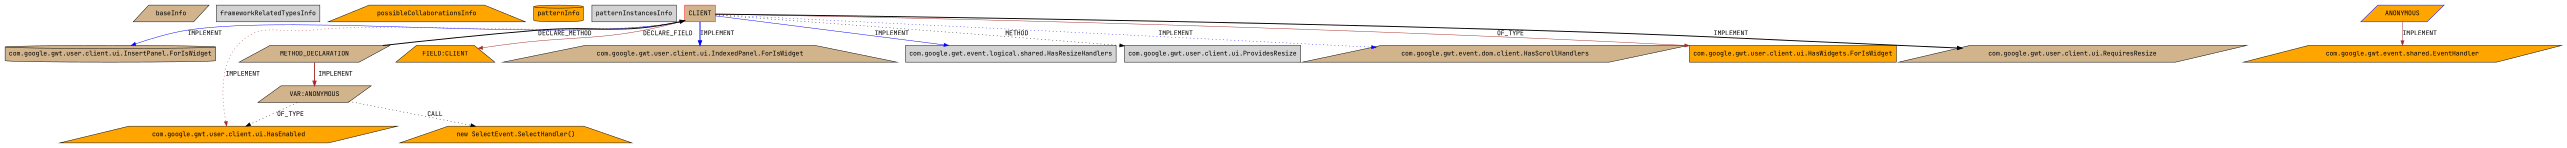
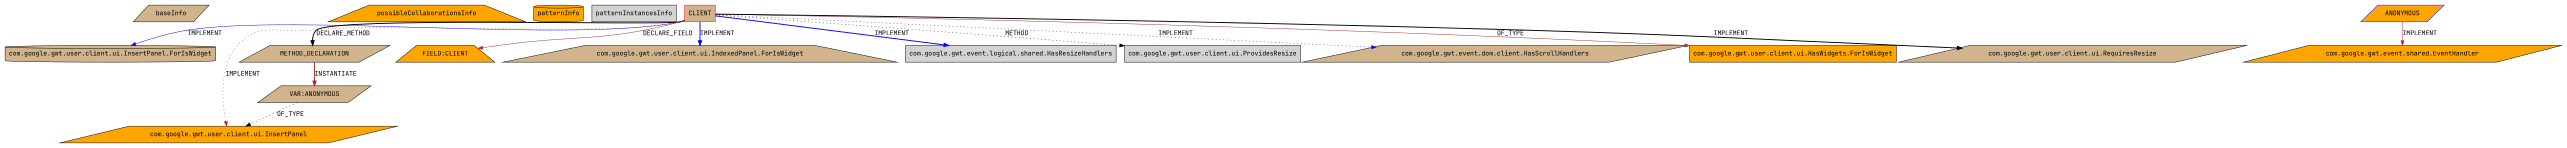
node "frameworkRelatedTypesInfo": removed
edge "CLIENT" -> "com.google.gwt.event.logical.shared.HasResizeHandlers": style solid -> bold
edge "METHOD_DECLARATION" -> "CLIENT": reversed
edge "METHOD_DECLARATION" -> "VAR:ANONYMOUS": label "IMPLEMENT" -> "INSTANTIATE"
node "com.google.gwt.user.client.ui.HasEnabled": label "com.google.gwt.user.client.ui.HasEnabled" -> "com.google.gwt.user.client.ui.InsertPanel"
node "new SelectEvent.SelectHandler()": removed
